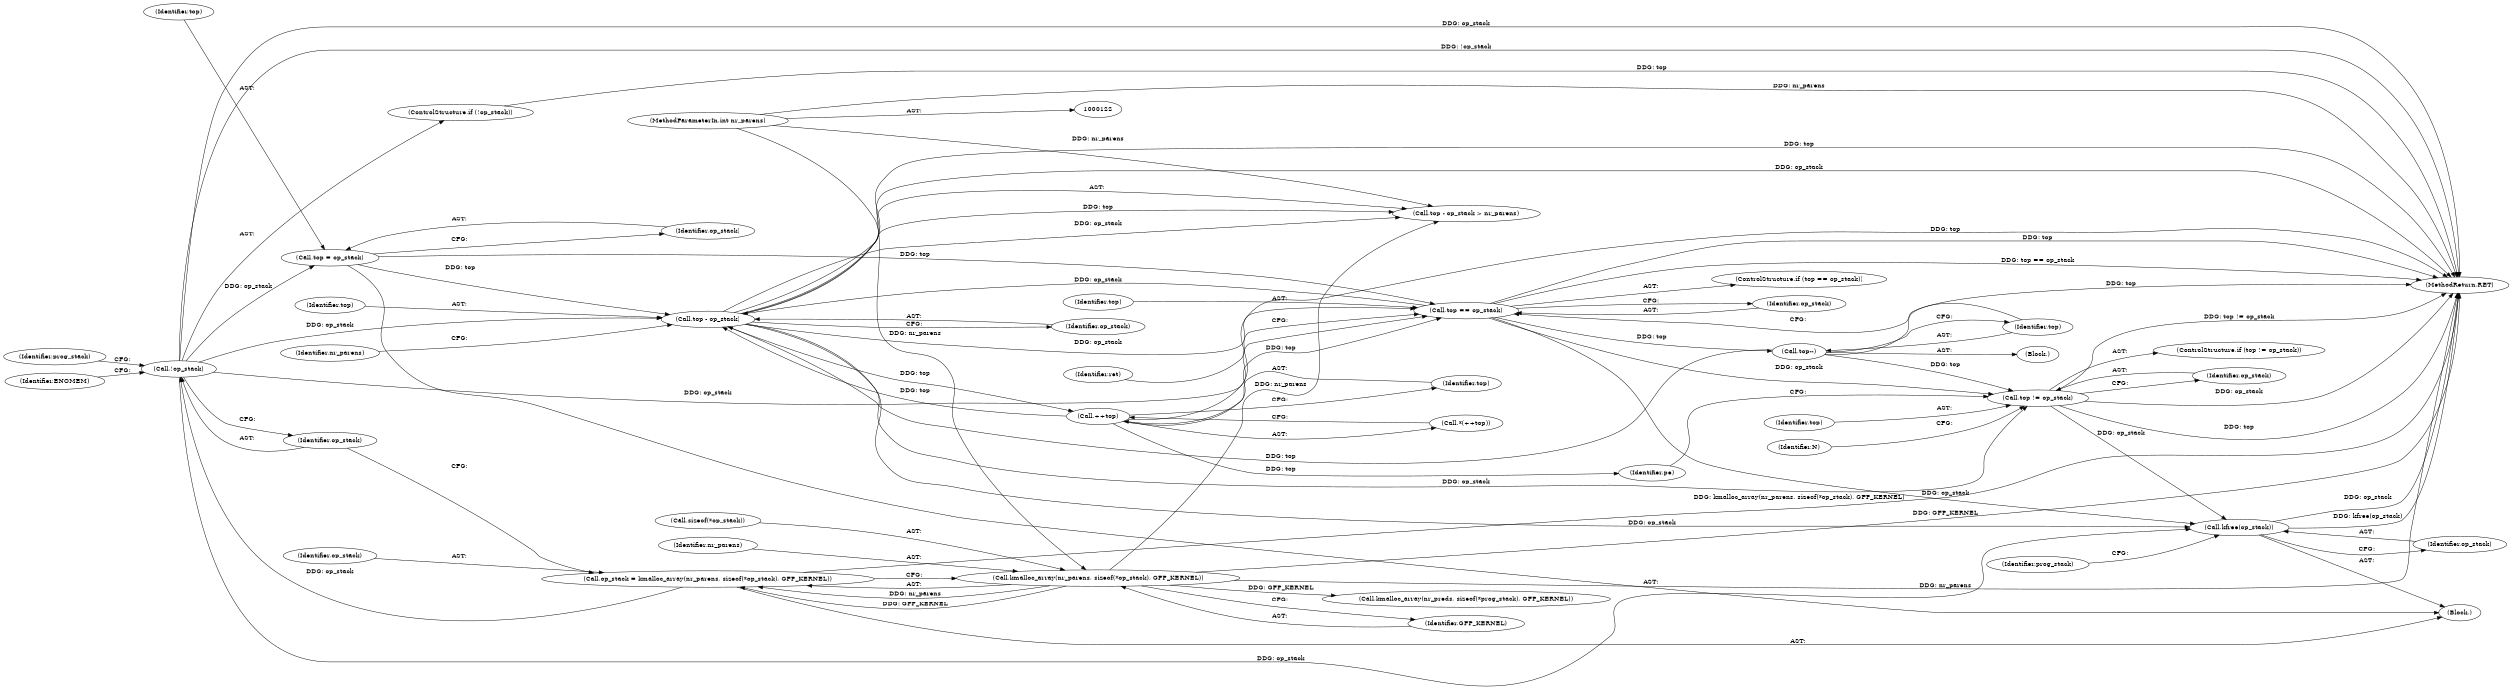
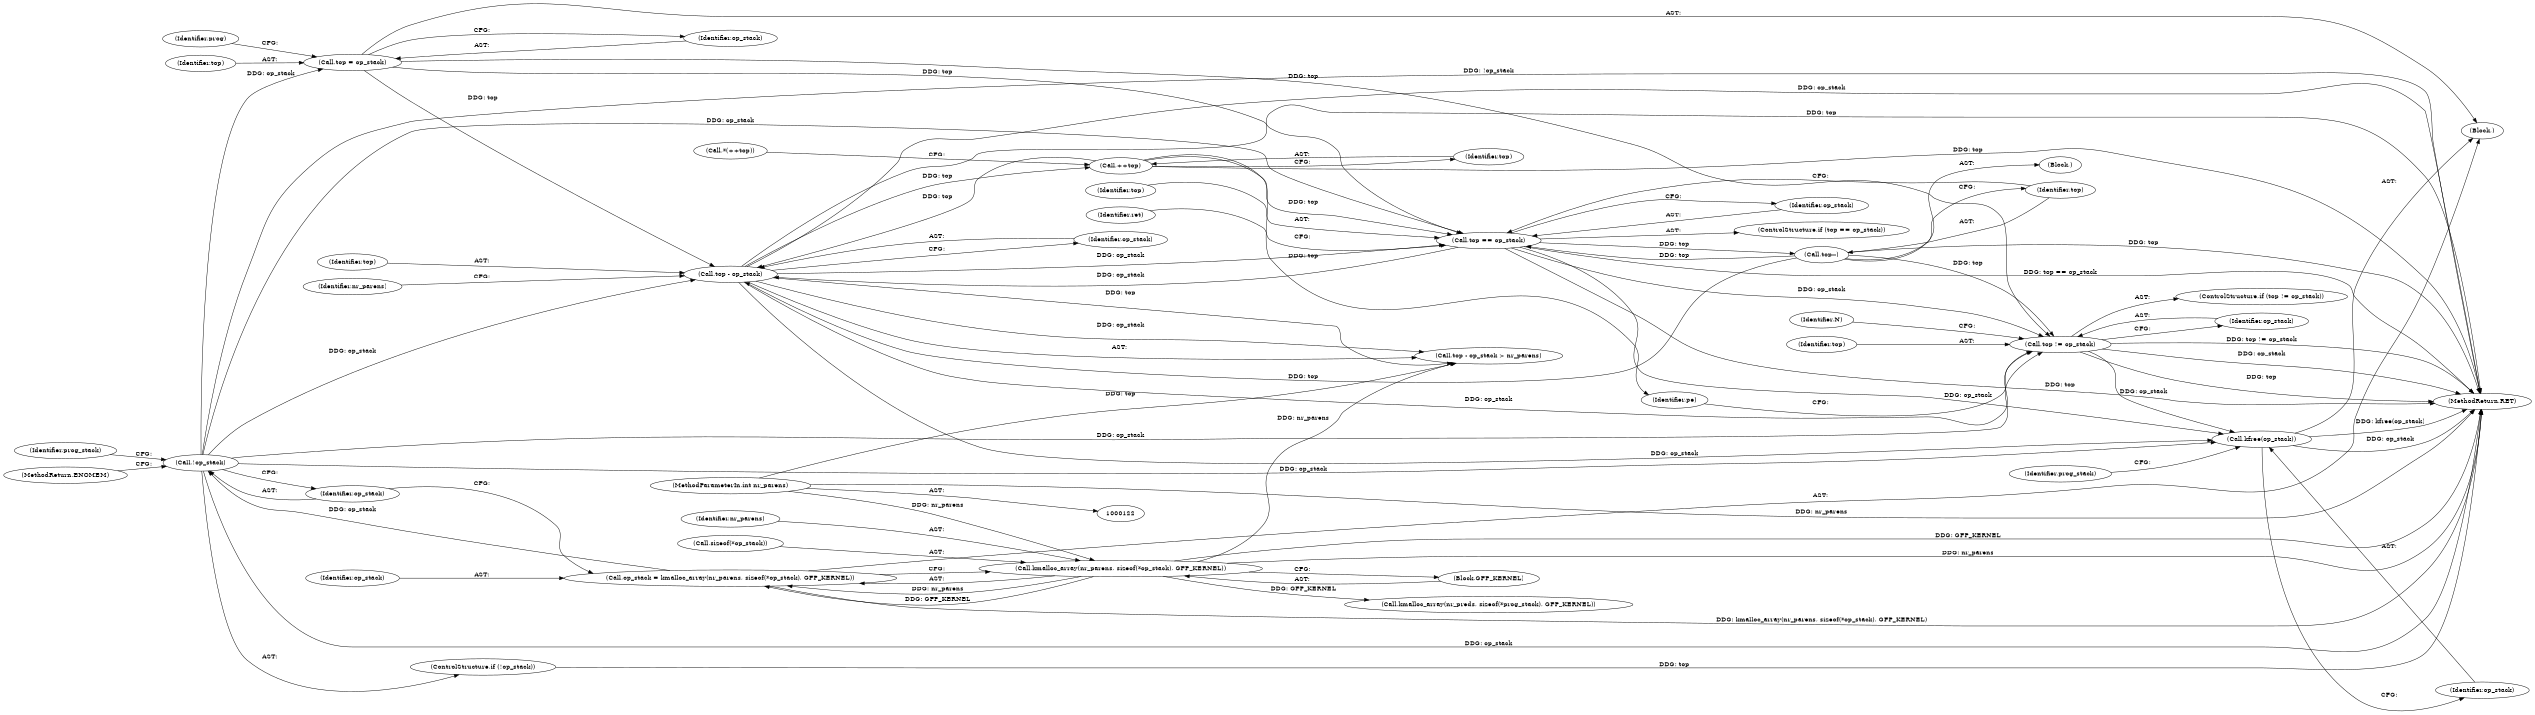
node "(Identifier,prog)": added
edge "(Call,top = op_stack)" -> "(Call,top != op_stack)": added, label "DDG: top"
edge "(MethodParameterIn,int nr_parens)" -> "(Call,top - op_stack > nr_parens)": label "DDG: nr_parens" -> "DDG: top"
edge "(Call,top--)" -> "(Call,top == op_stack)": added, label "DDG: top"
node "(Identifier,ENOMEM)": label "(Identifier,ENOMEM)" -> "(MethodReturn,ENOMEM)"
edge "(Call,!op_stack)" -> "(Call,top != op_stack)": added, label "DDG: op_stack"
edge "(Call,++top)" -> "(Call,*(++top))": removed, label "AST:"
node "(Identifier,GFP_KERNEL)": label "(Identifier,GFP_KERNEL)" -> "(Block,GFP_KERNEL)"
